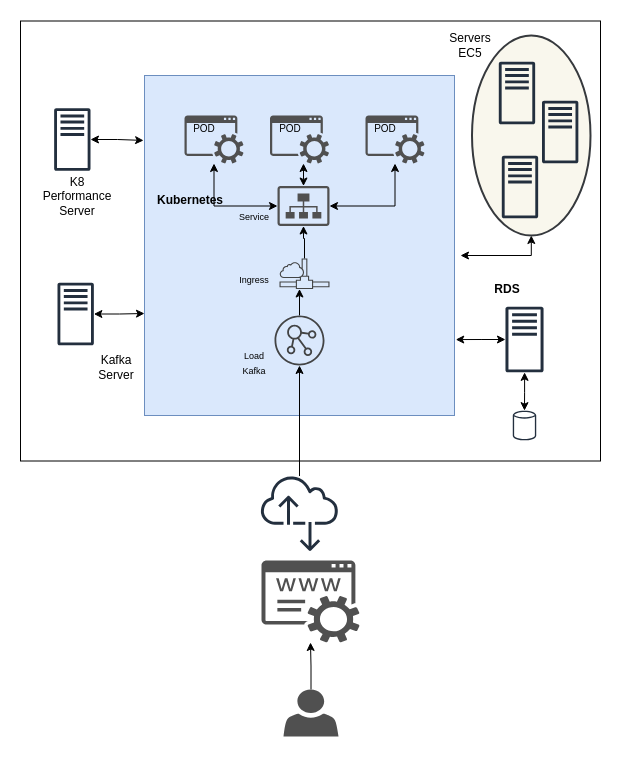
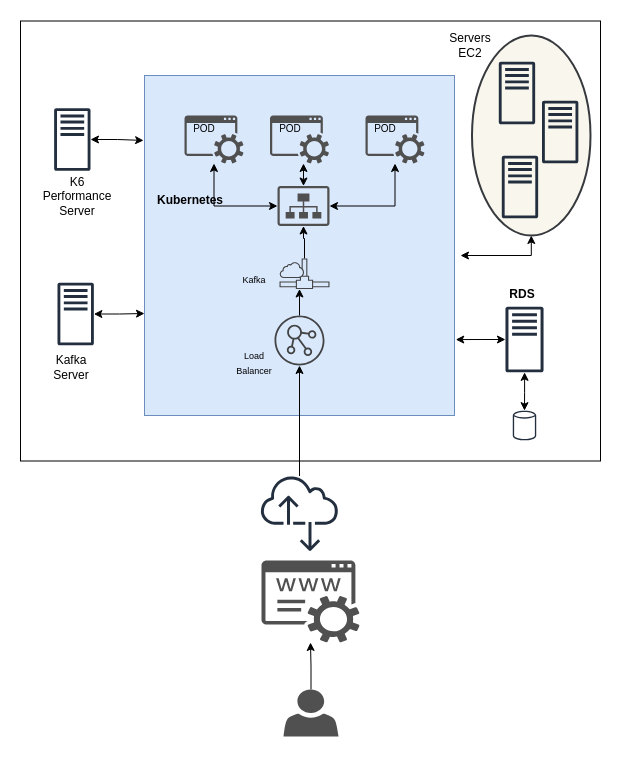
node "Servers EC5": label "Servers EC5" -> "Servers EC2"
node "K8 Performance Server": label "K8 Performance Server" -> "K6 Performance Server"
node "Service": removed
node "Ingress": label "Ingress" -> "Kafka"
node "RDS": moved (507, 290) -> (522, 295)
node "Load Kafka": label "Load Kafka" -> "Load Balancer"
node "Kafka Server": moved (116, 368) -> (71, 368)
